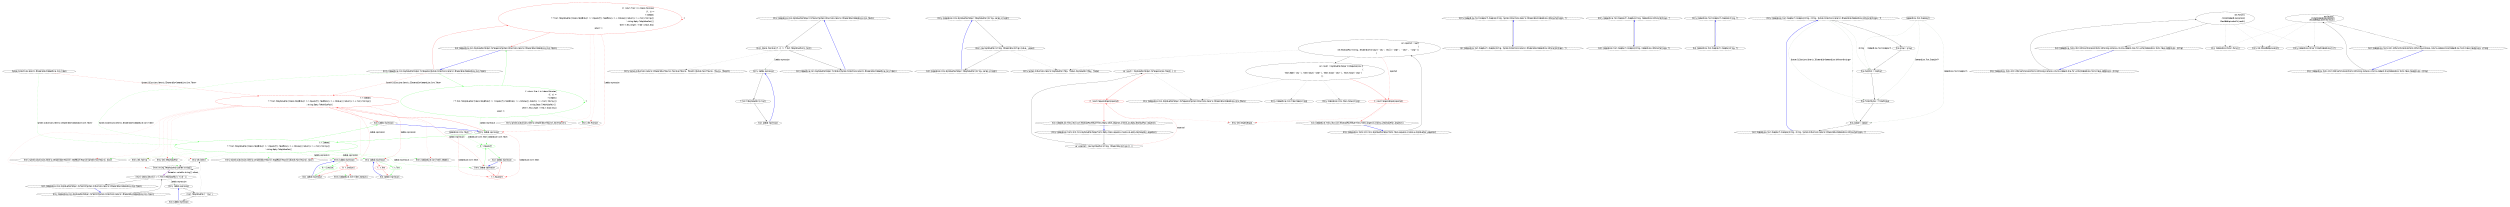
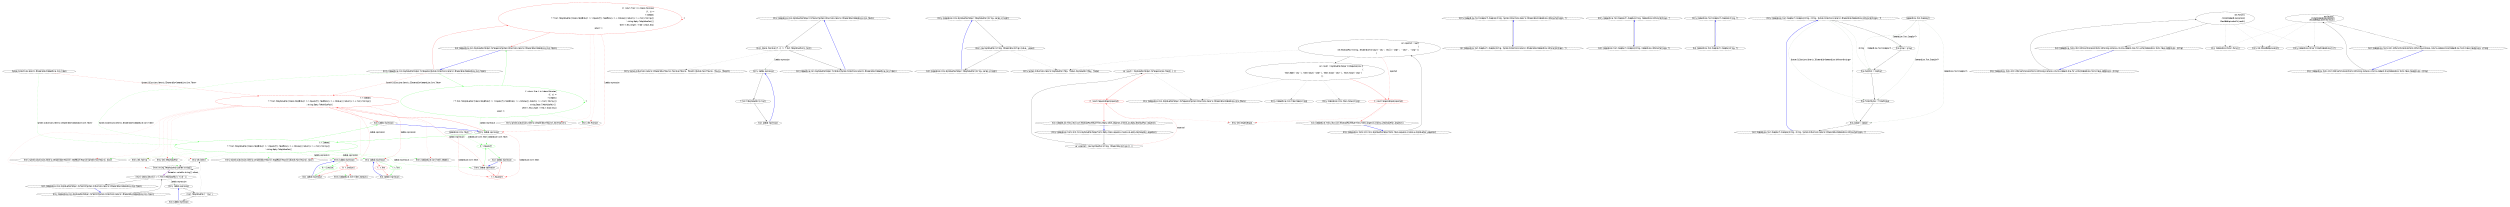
edge "CommandLine.Text.Example<T>" -> "this.group = group": added, label "CommandLine.Text.Example<T>"
